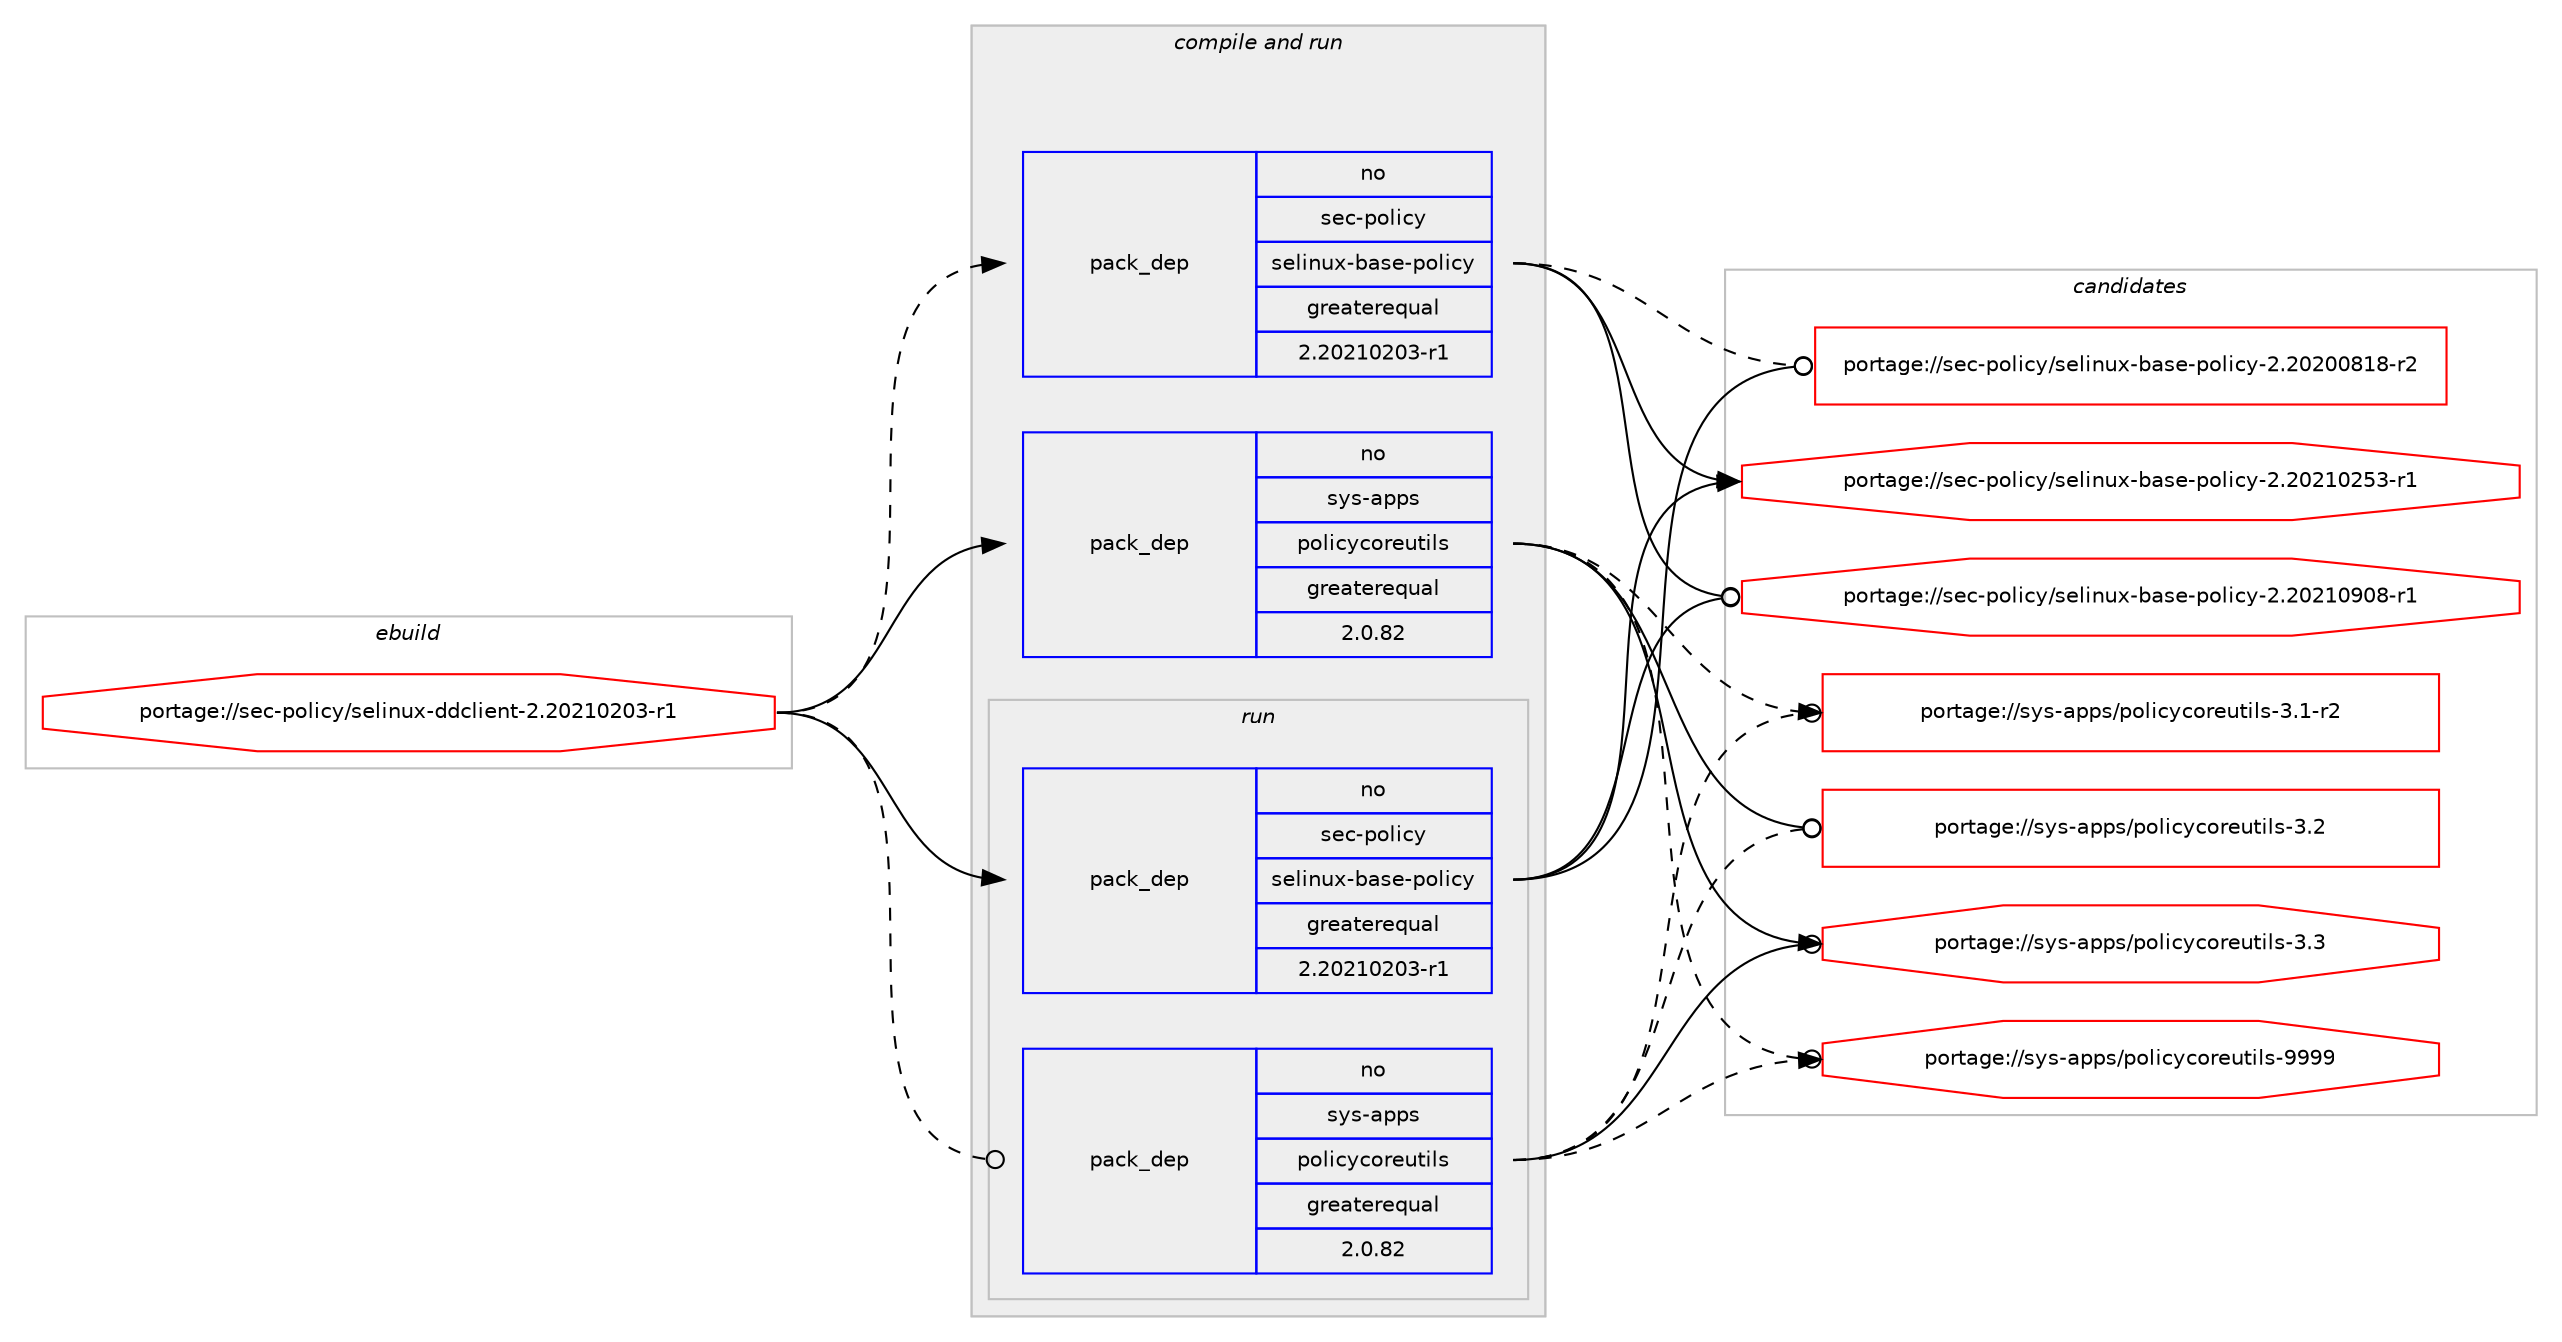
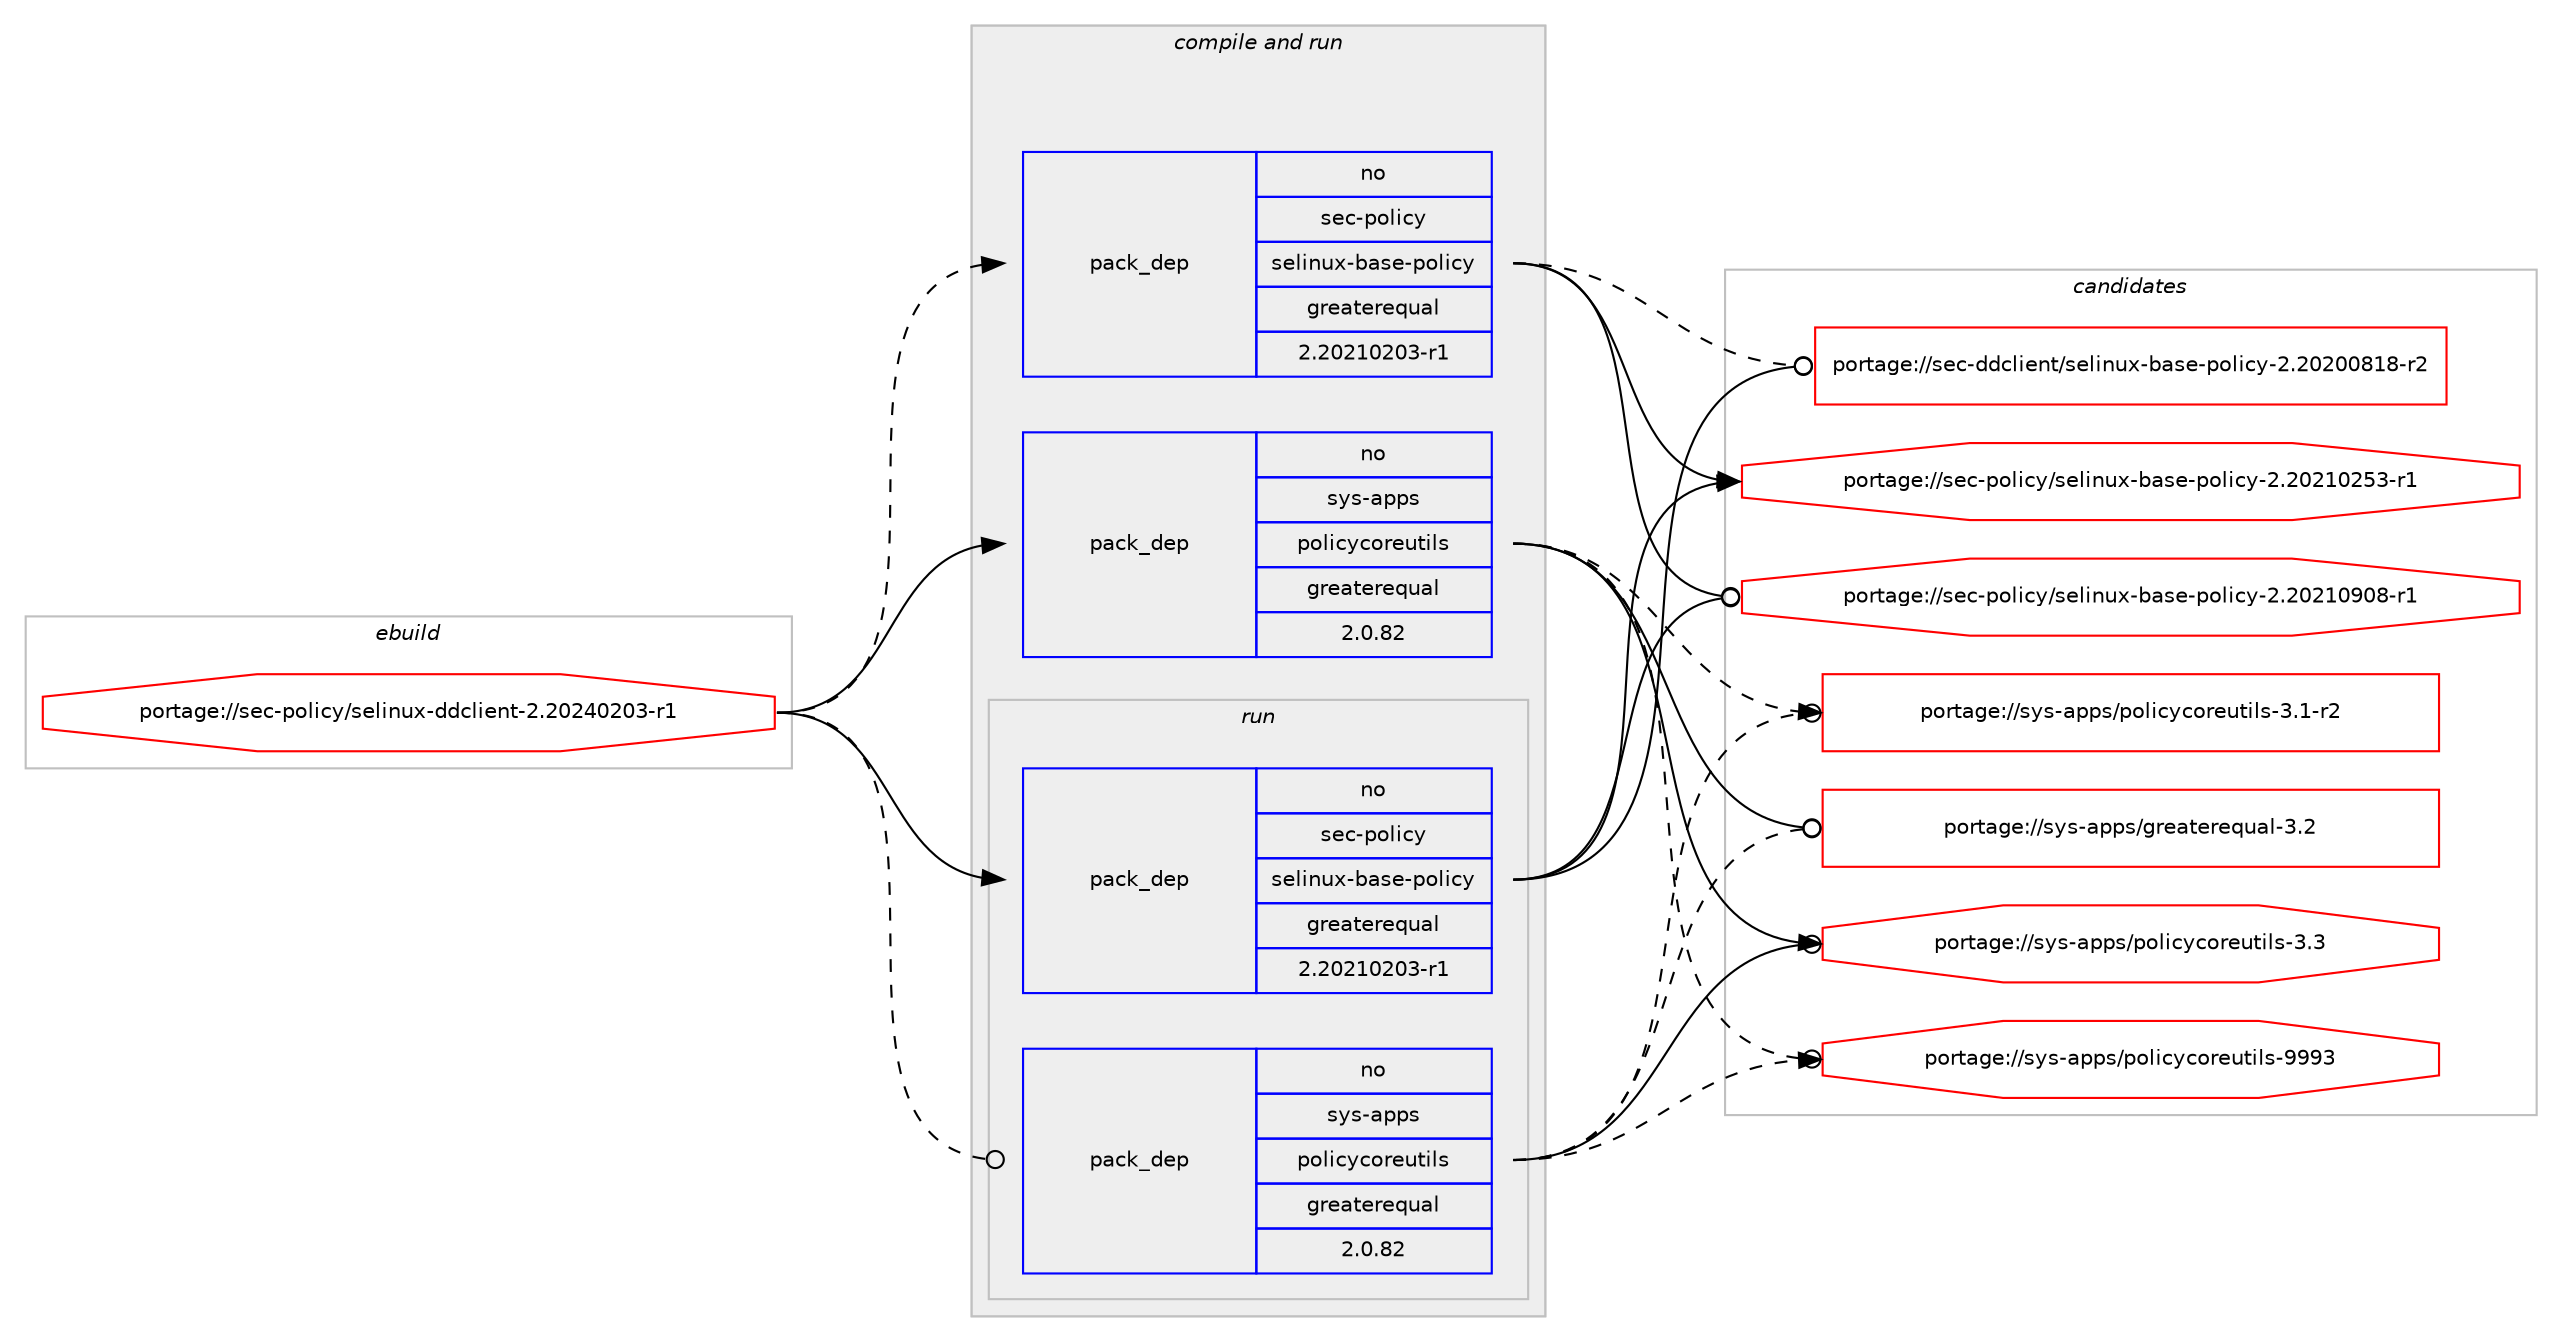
node "portage://sec-policy/selinux-base-policy-2.20200818-r2": label "portage://sec-policy/selinux-base-policy-2.20200818-r2" -> "portage://sec-ddclient/selinux-base-policy-2.20200818-r2"
node "portage://sec-policy/selinux-ddclient-2.20210203-r1": label "portage://sec-policy/selinux-ddclient-2.20210203-r1" -> "portage://sec-policy/selinux-ddclient-2.20240203-r1"
node "portage://sys-apps/policycoreutils-3.2": label "portage://sys-apps/policycoreutils-3.2" -> "portage://sys-apps/greaterequal-3.2"
node "portage://sys-apps/policycoreutils-9999": label "portage://sys-apps/policycoreutils-9999" -> "portage://sys-apps/policycoreutils-9993"
